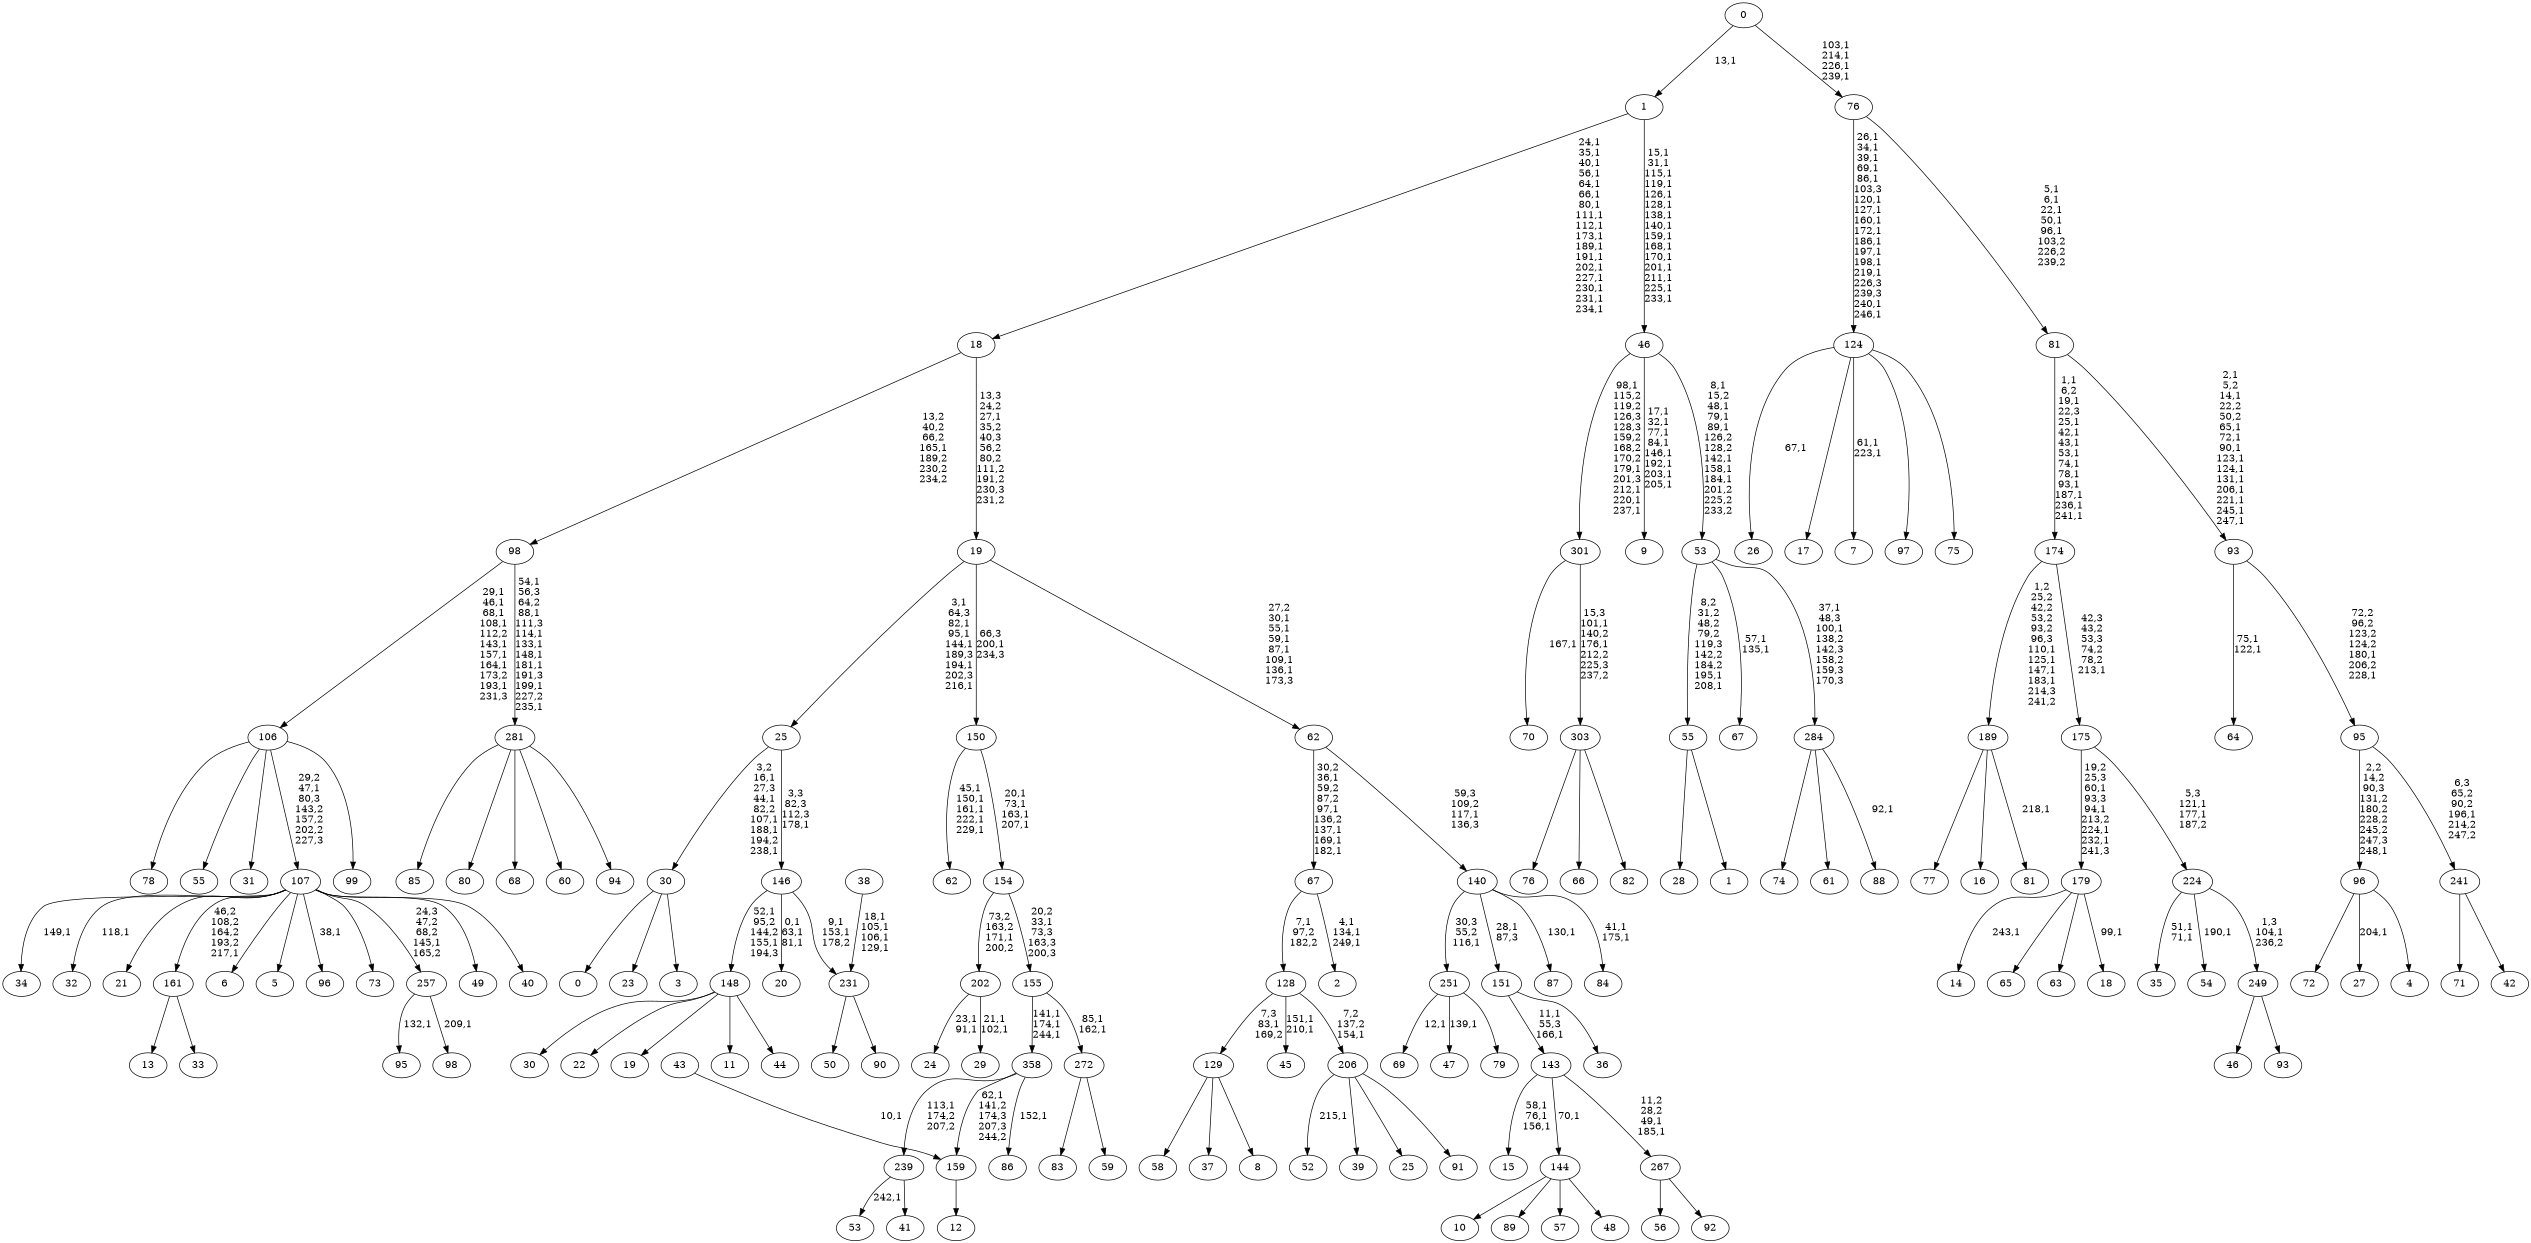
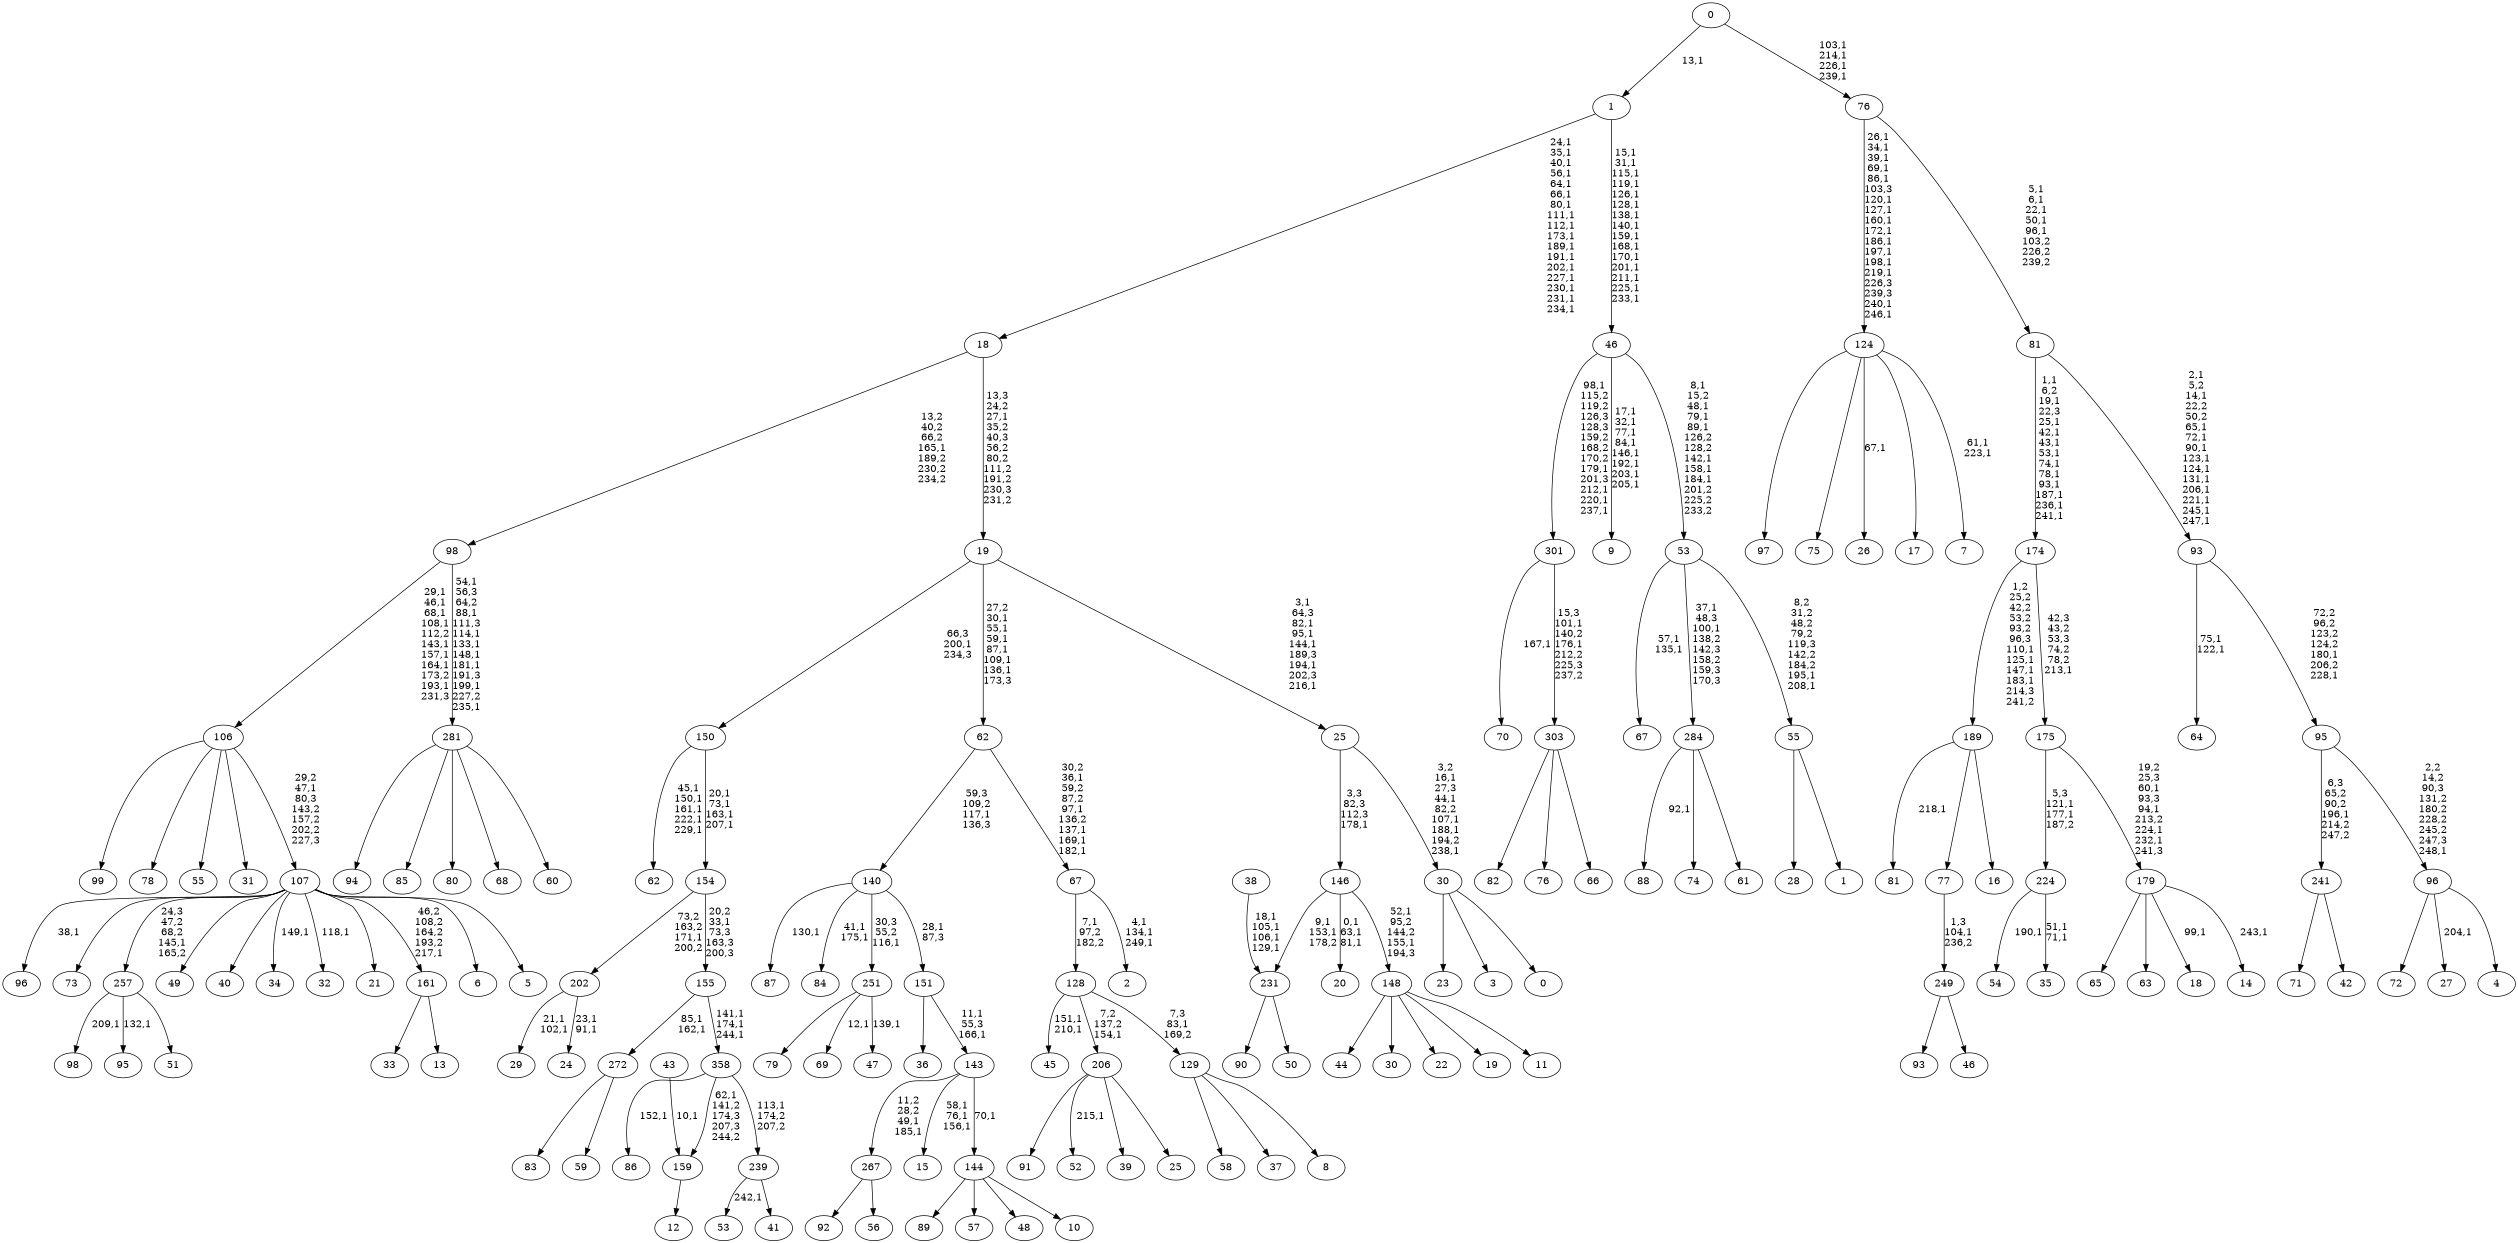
edge "224" -> "249": now "77" -> "249"
node "51": added
